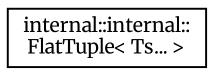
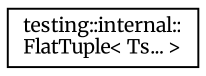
node "internal::internal:: FlatTuple< Ts... >": label "internal::internal:: FlatTuple< Ts... >" -> "testing::internal:: FlatTuple< Ts... >"
